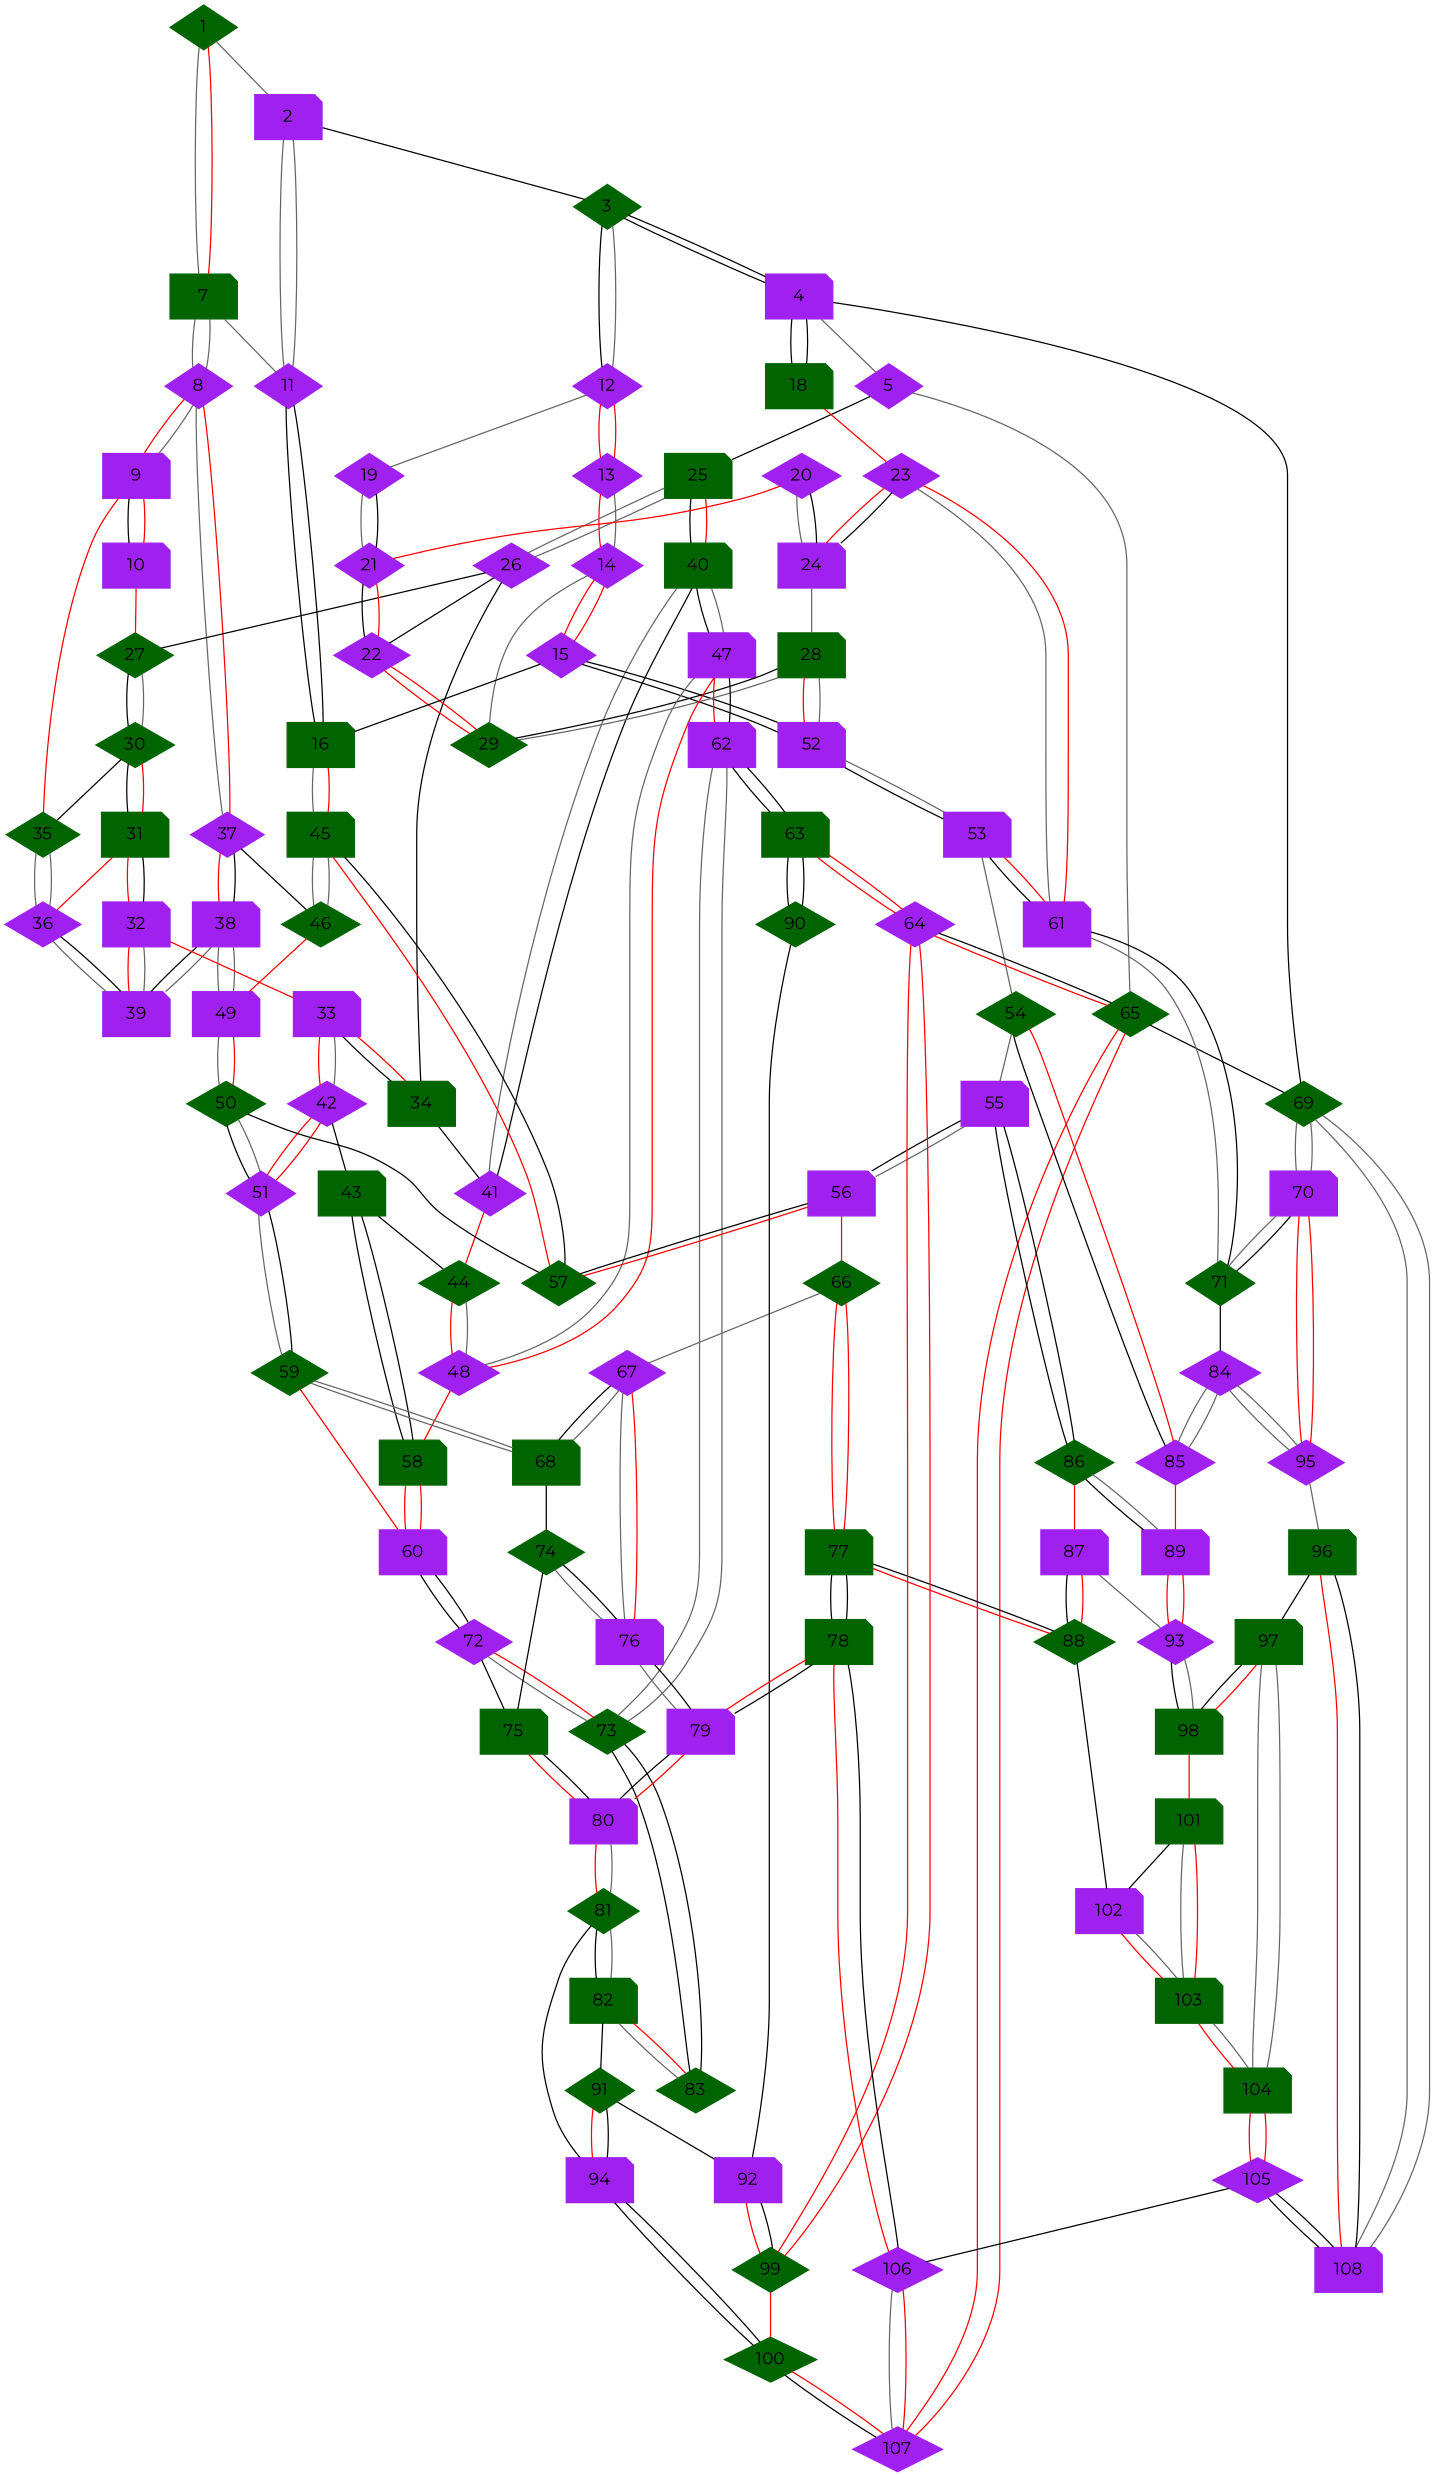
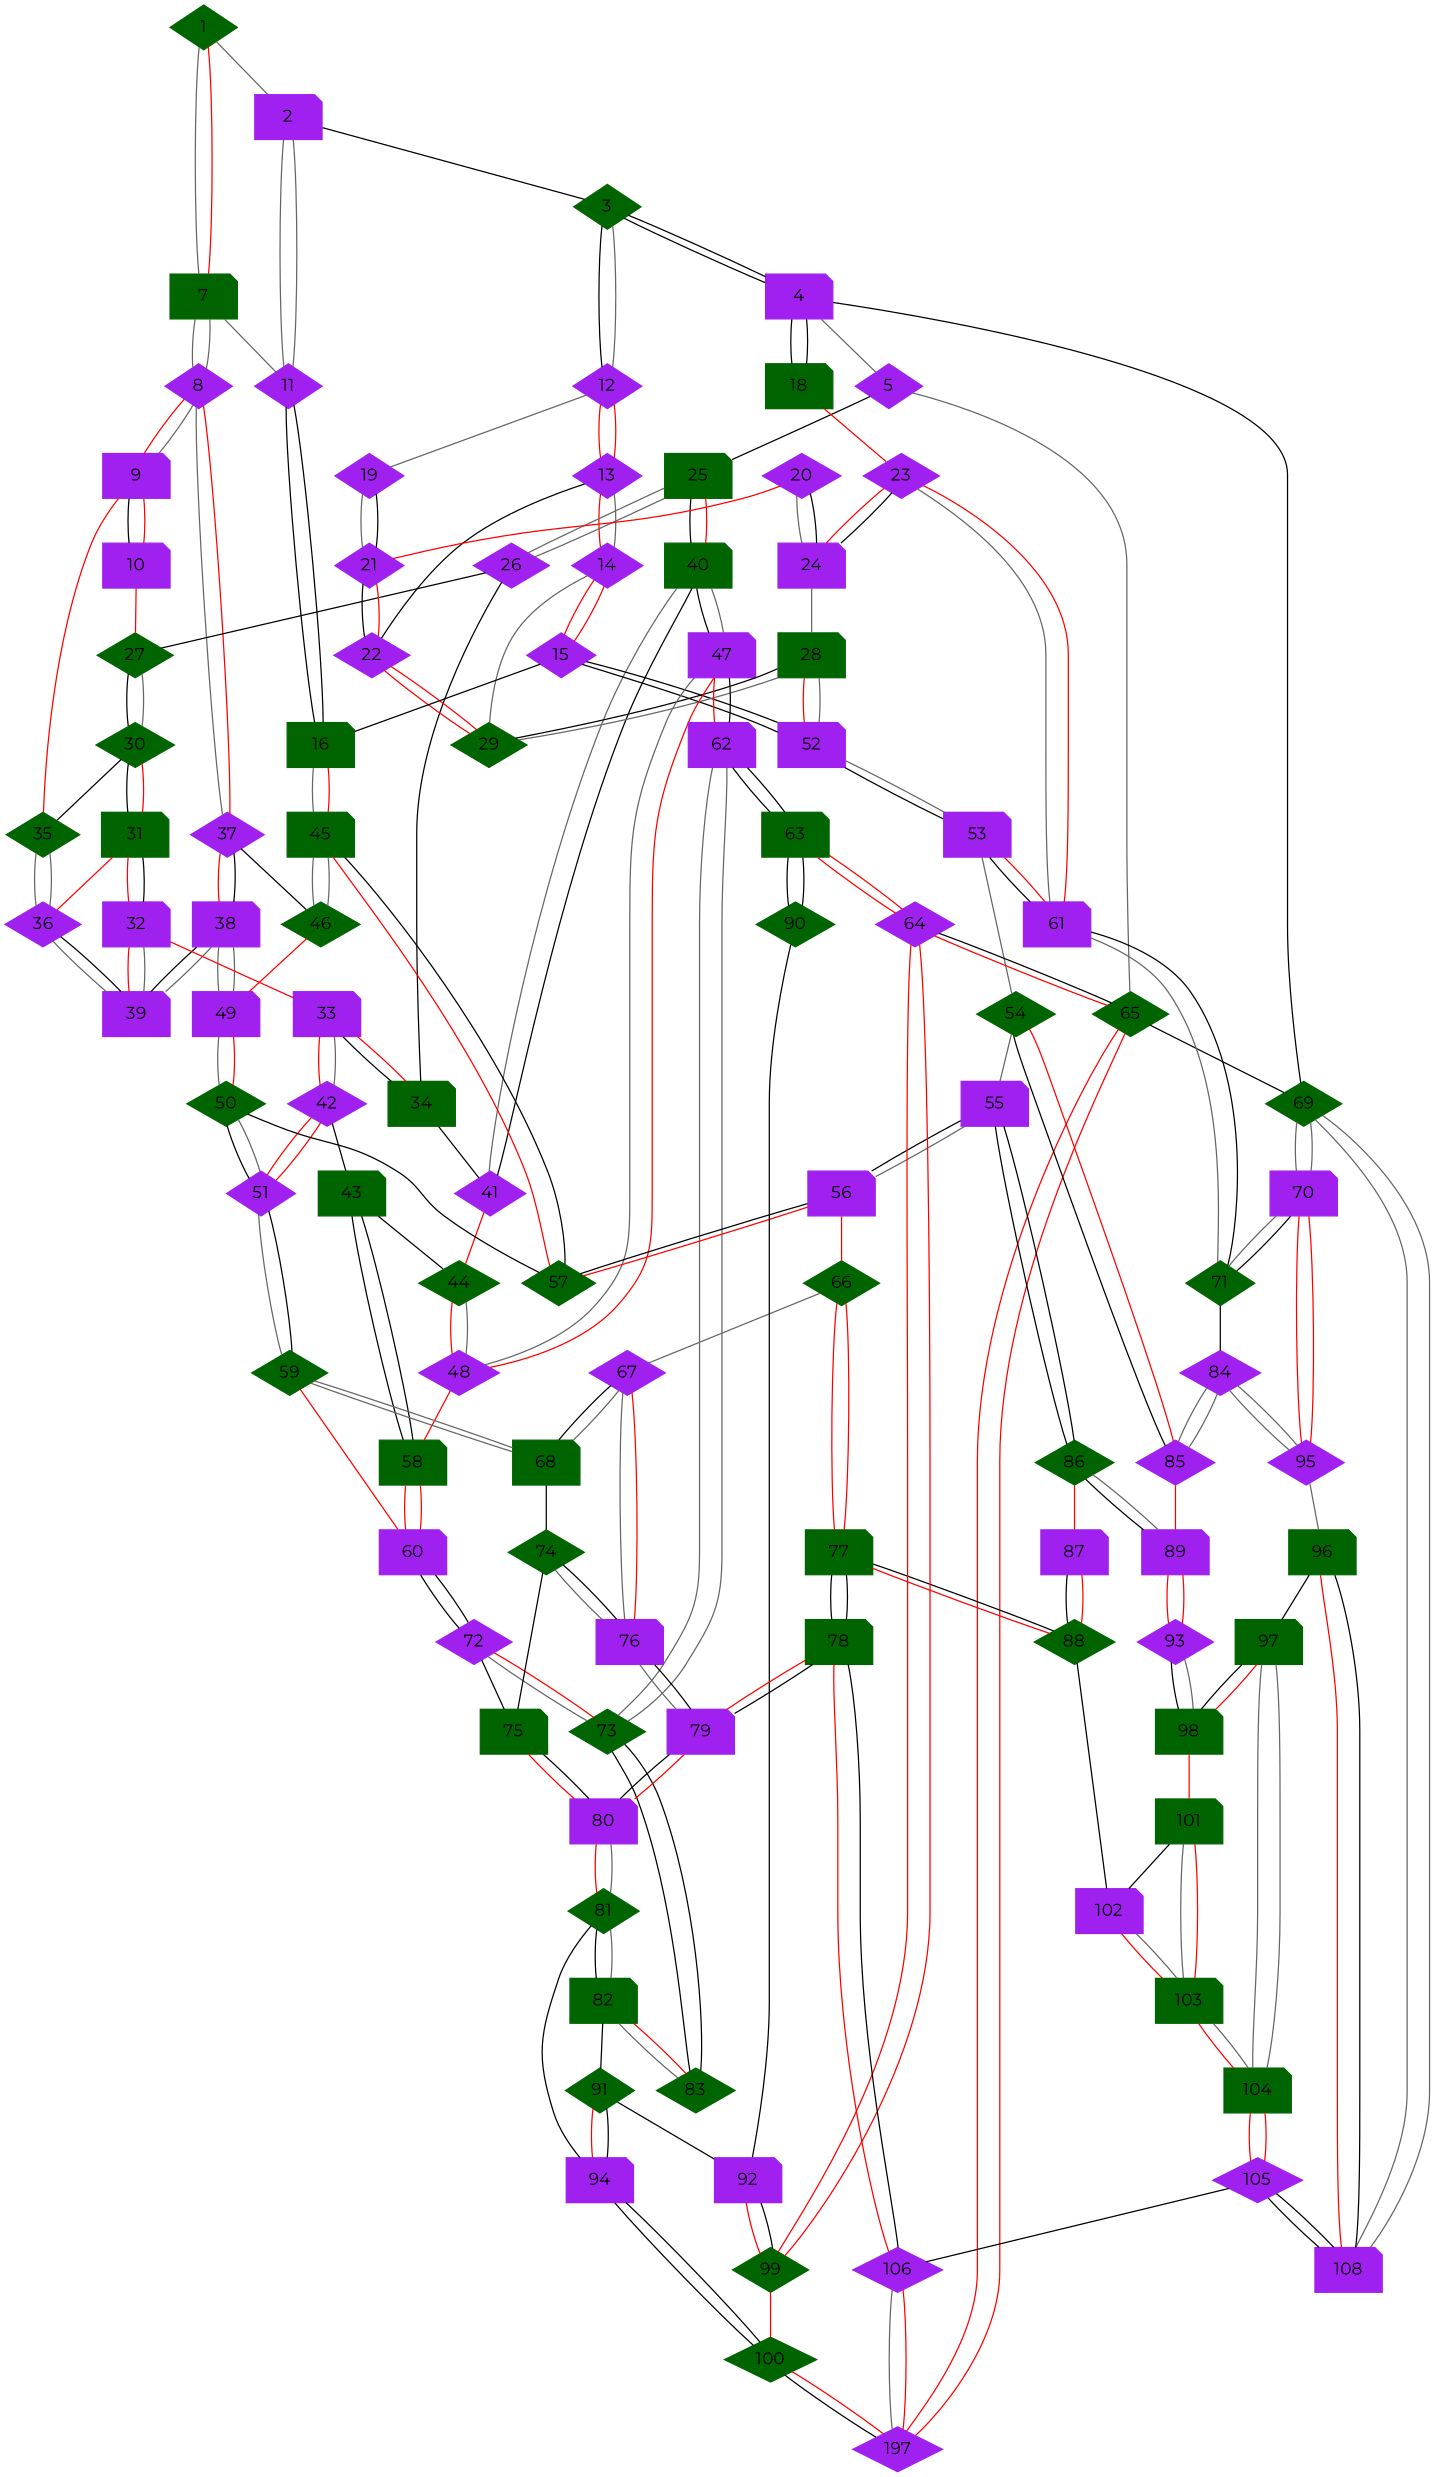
edge "26" -- "22": now "13" -- "22"
edge "87" -- "93": removed
node "107": label "107" -> "197"
